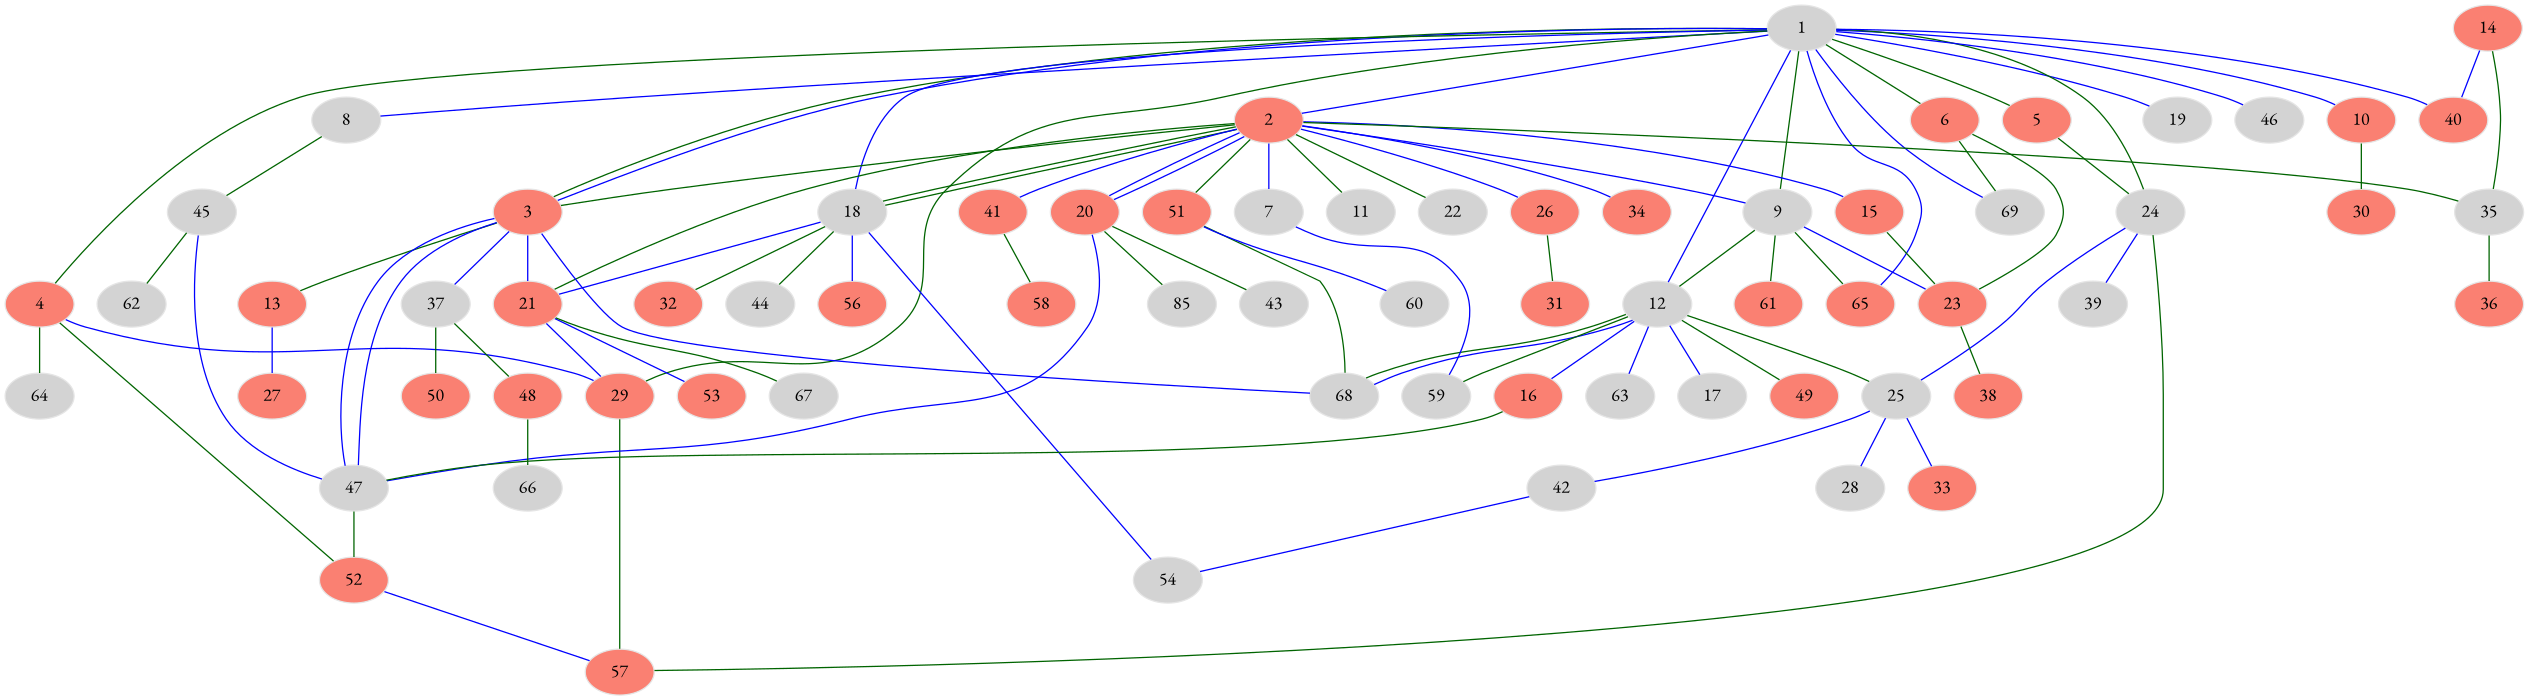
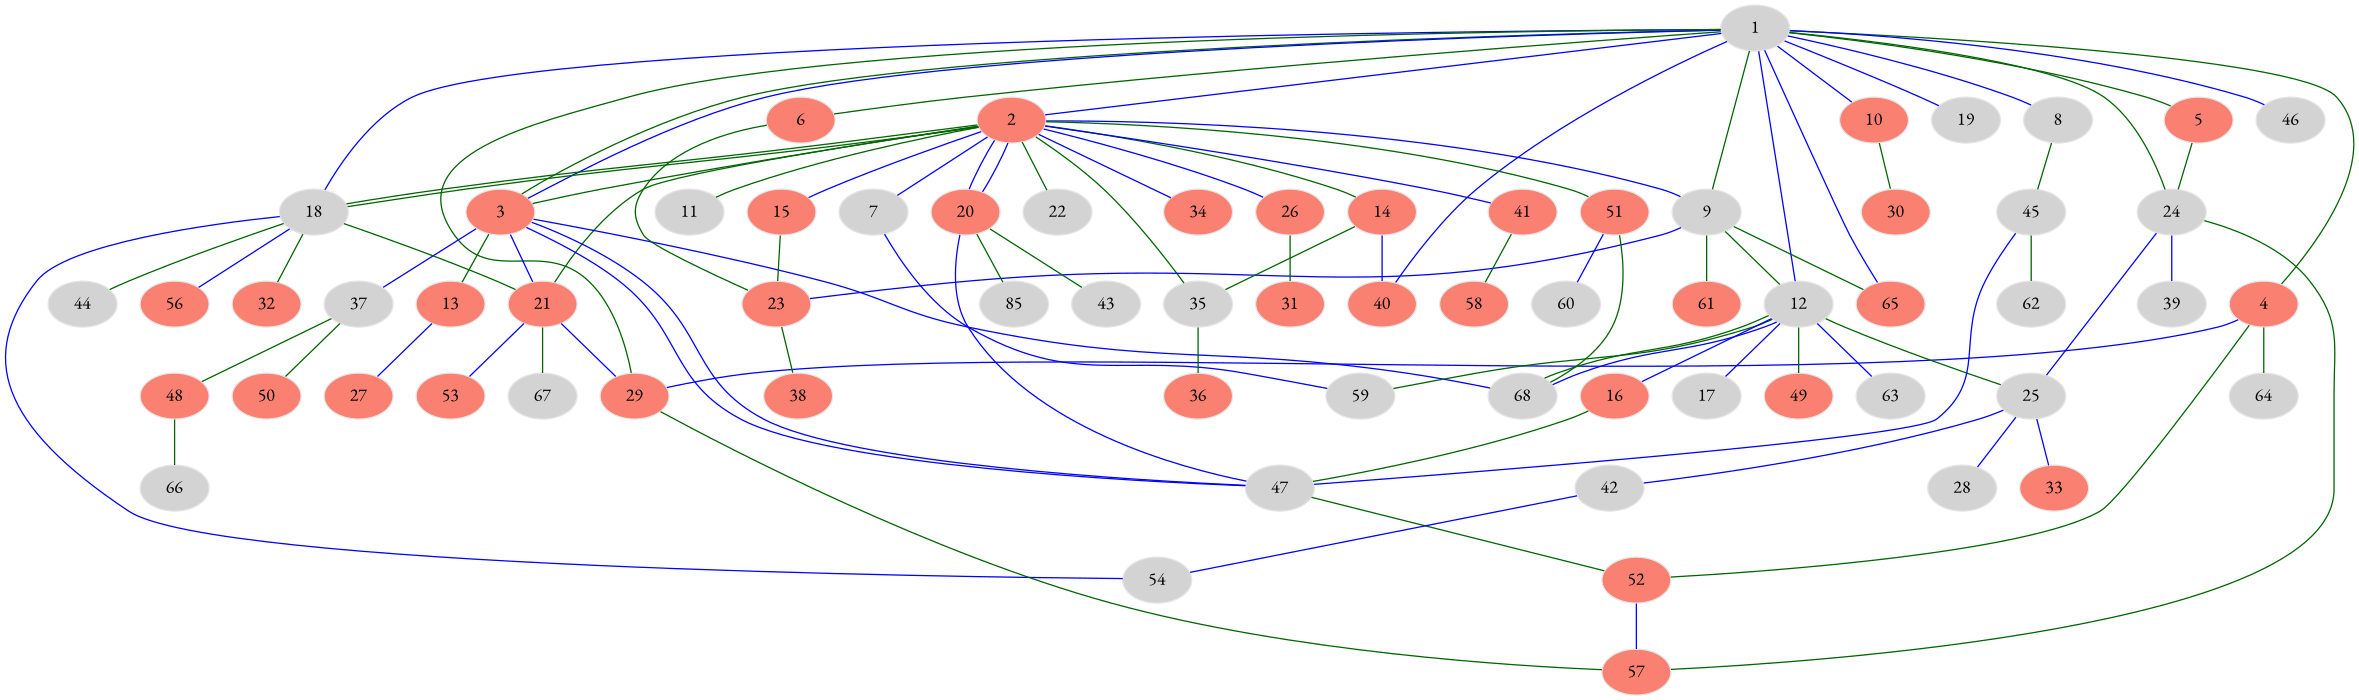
edge "2" -- "14": added
node "69": removed
edge "18" -- "21": color blue -> darkgreen
